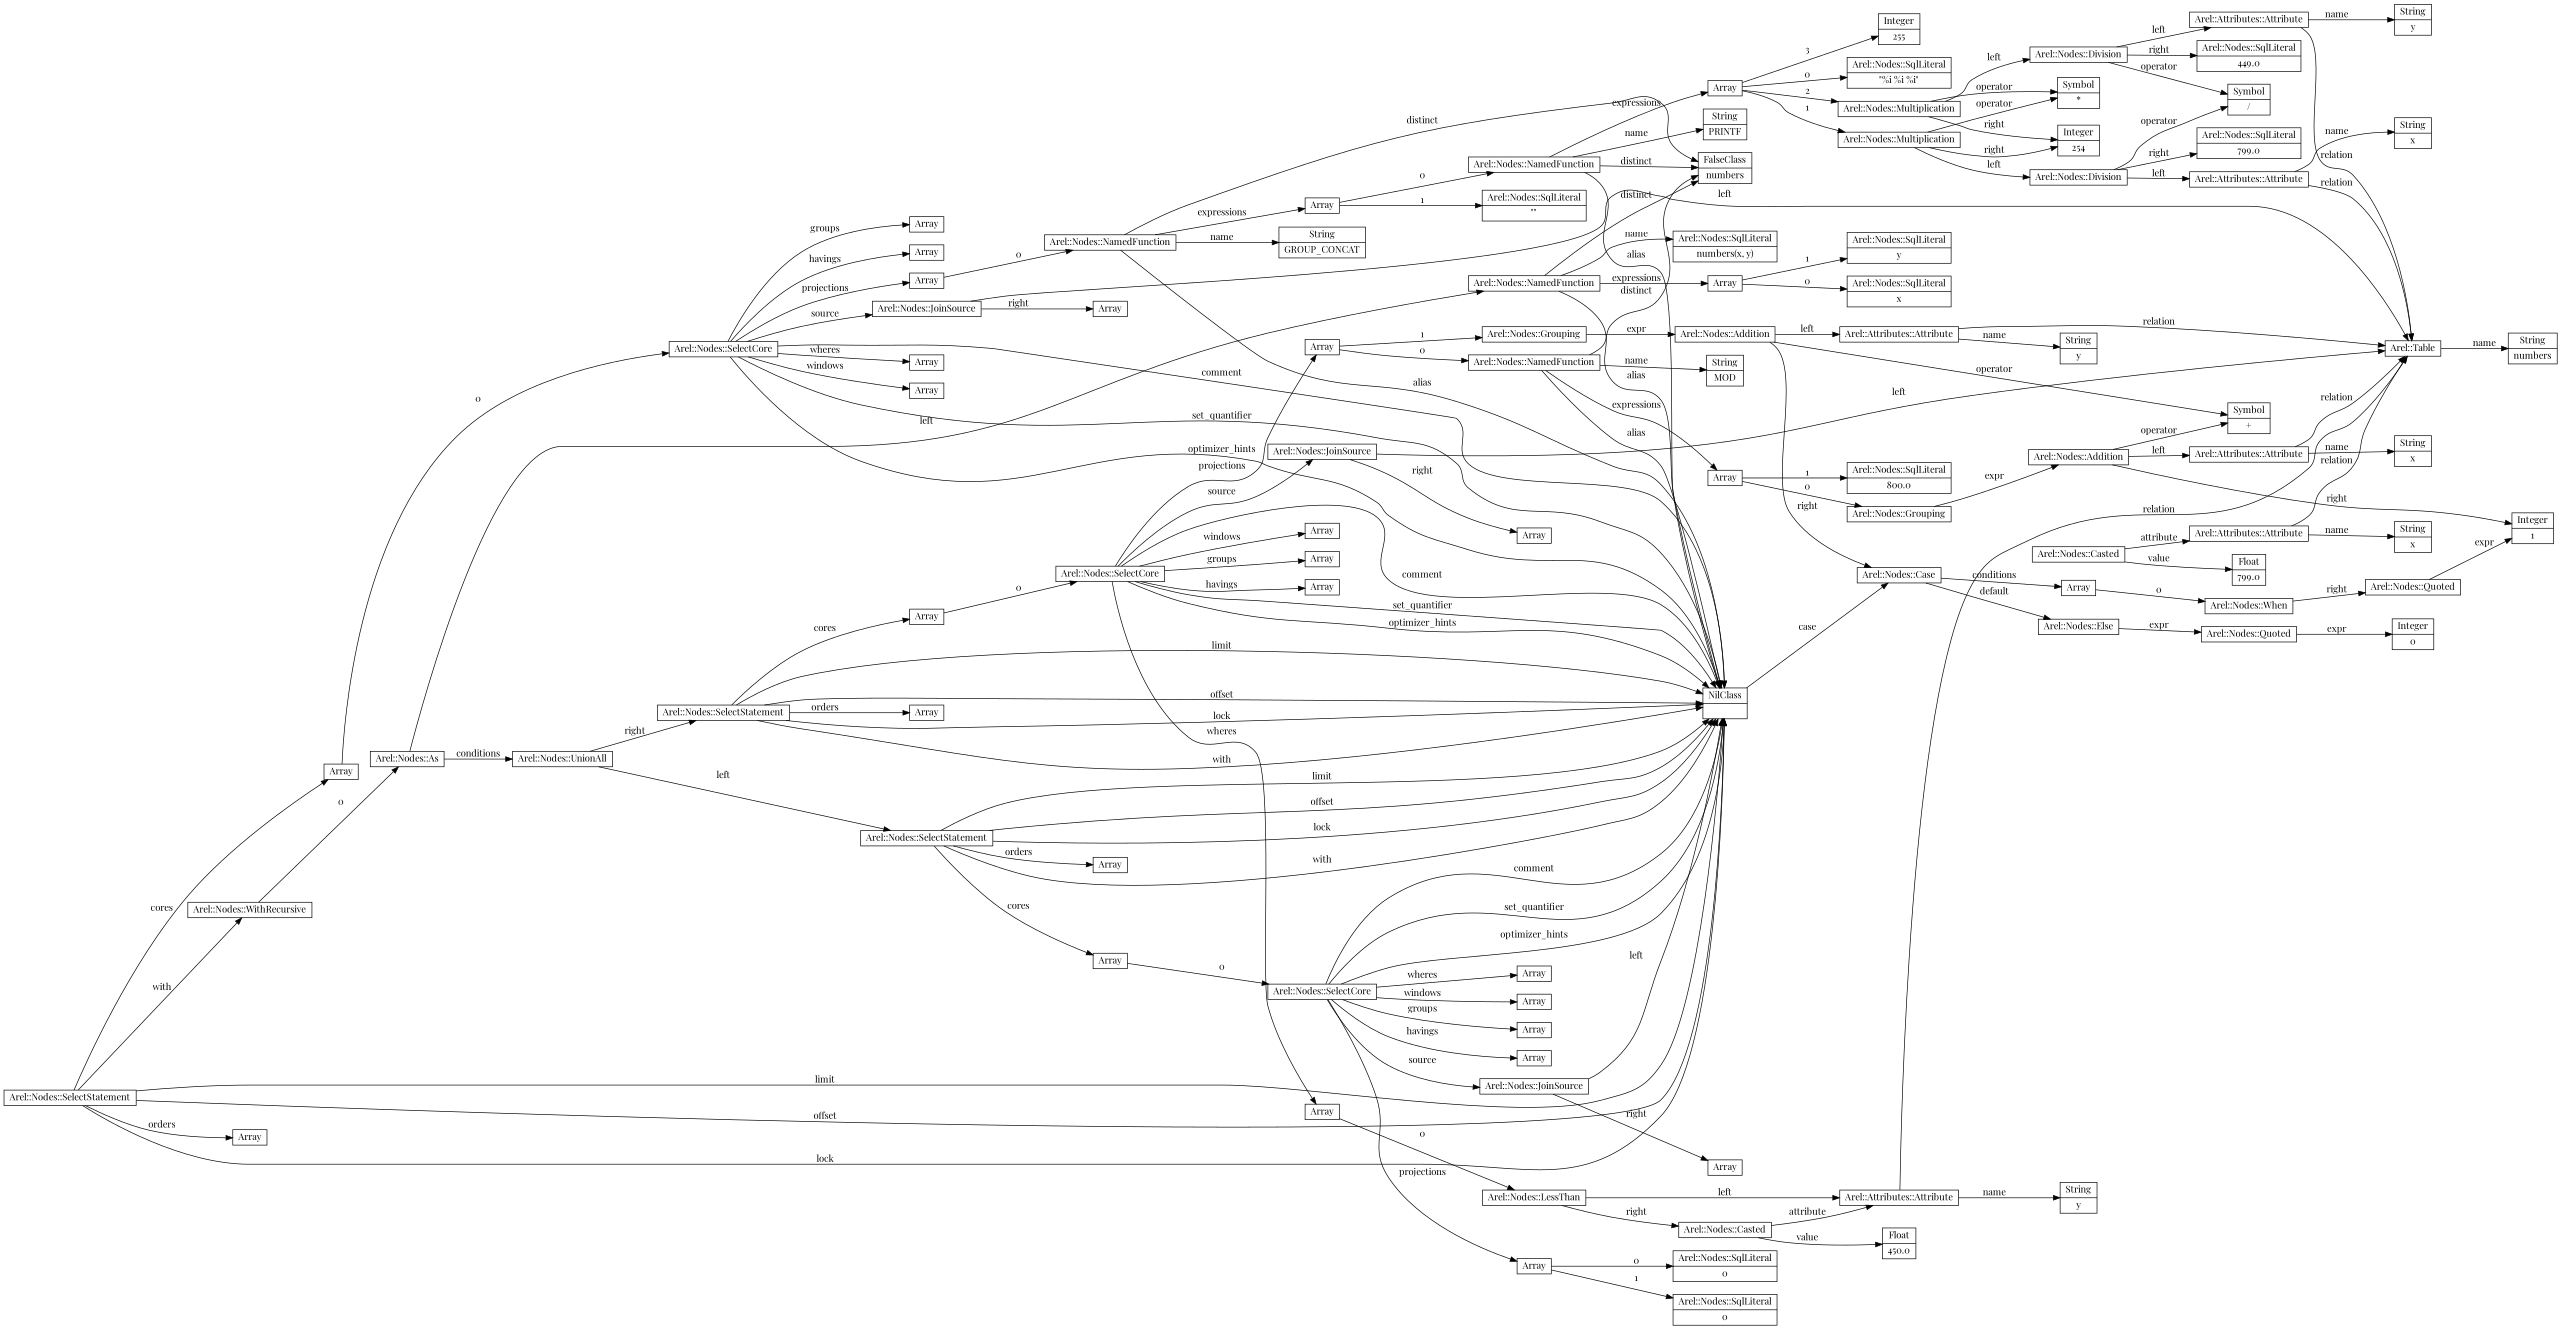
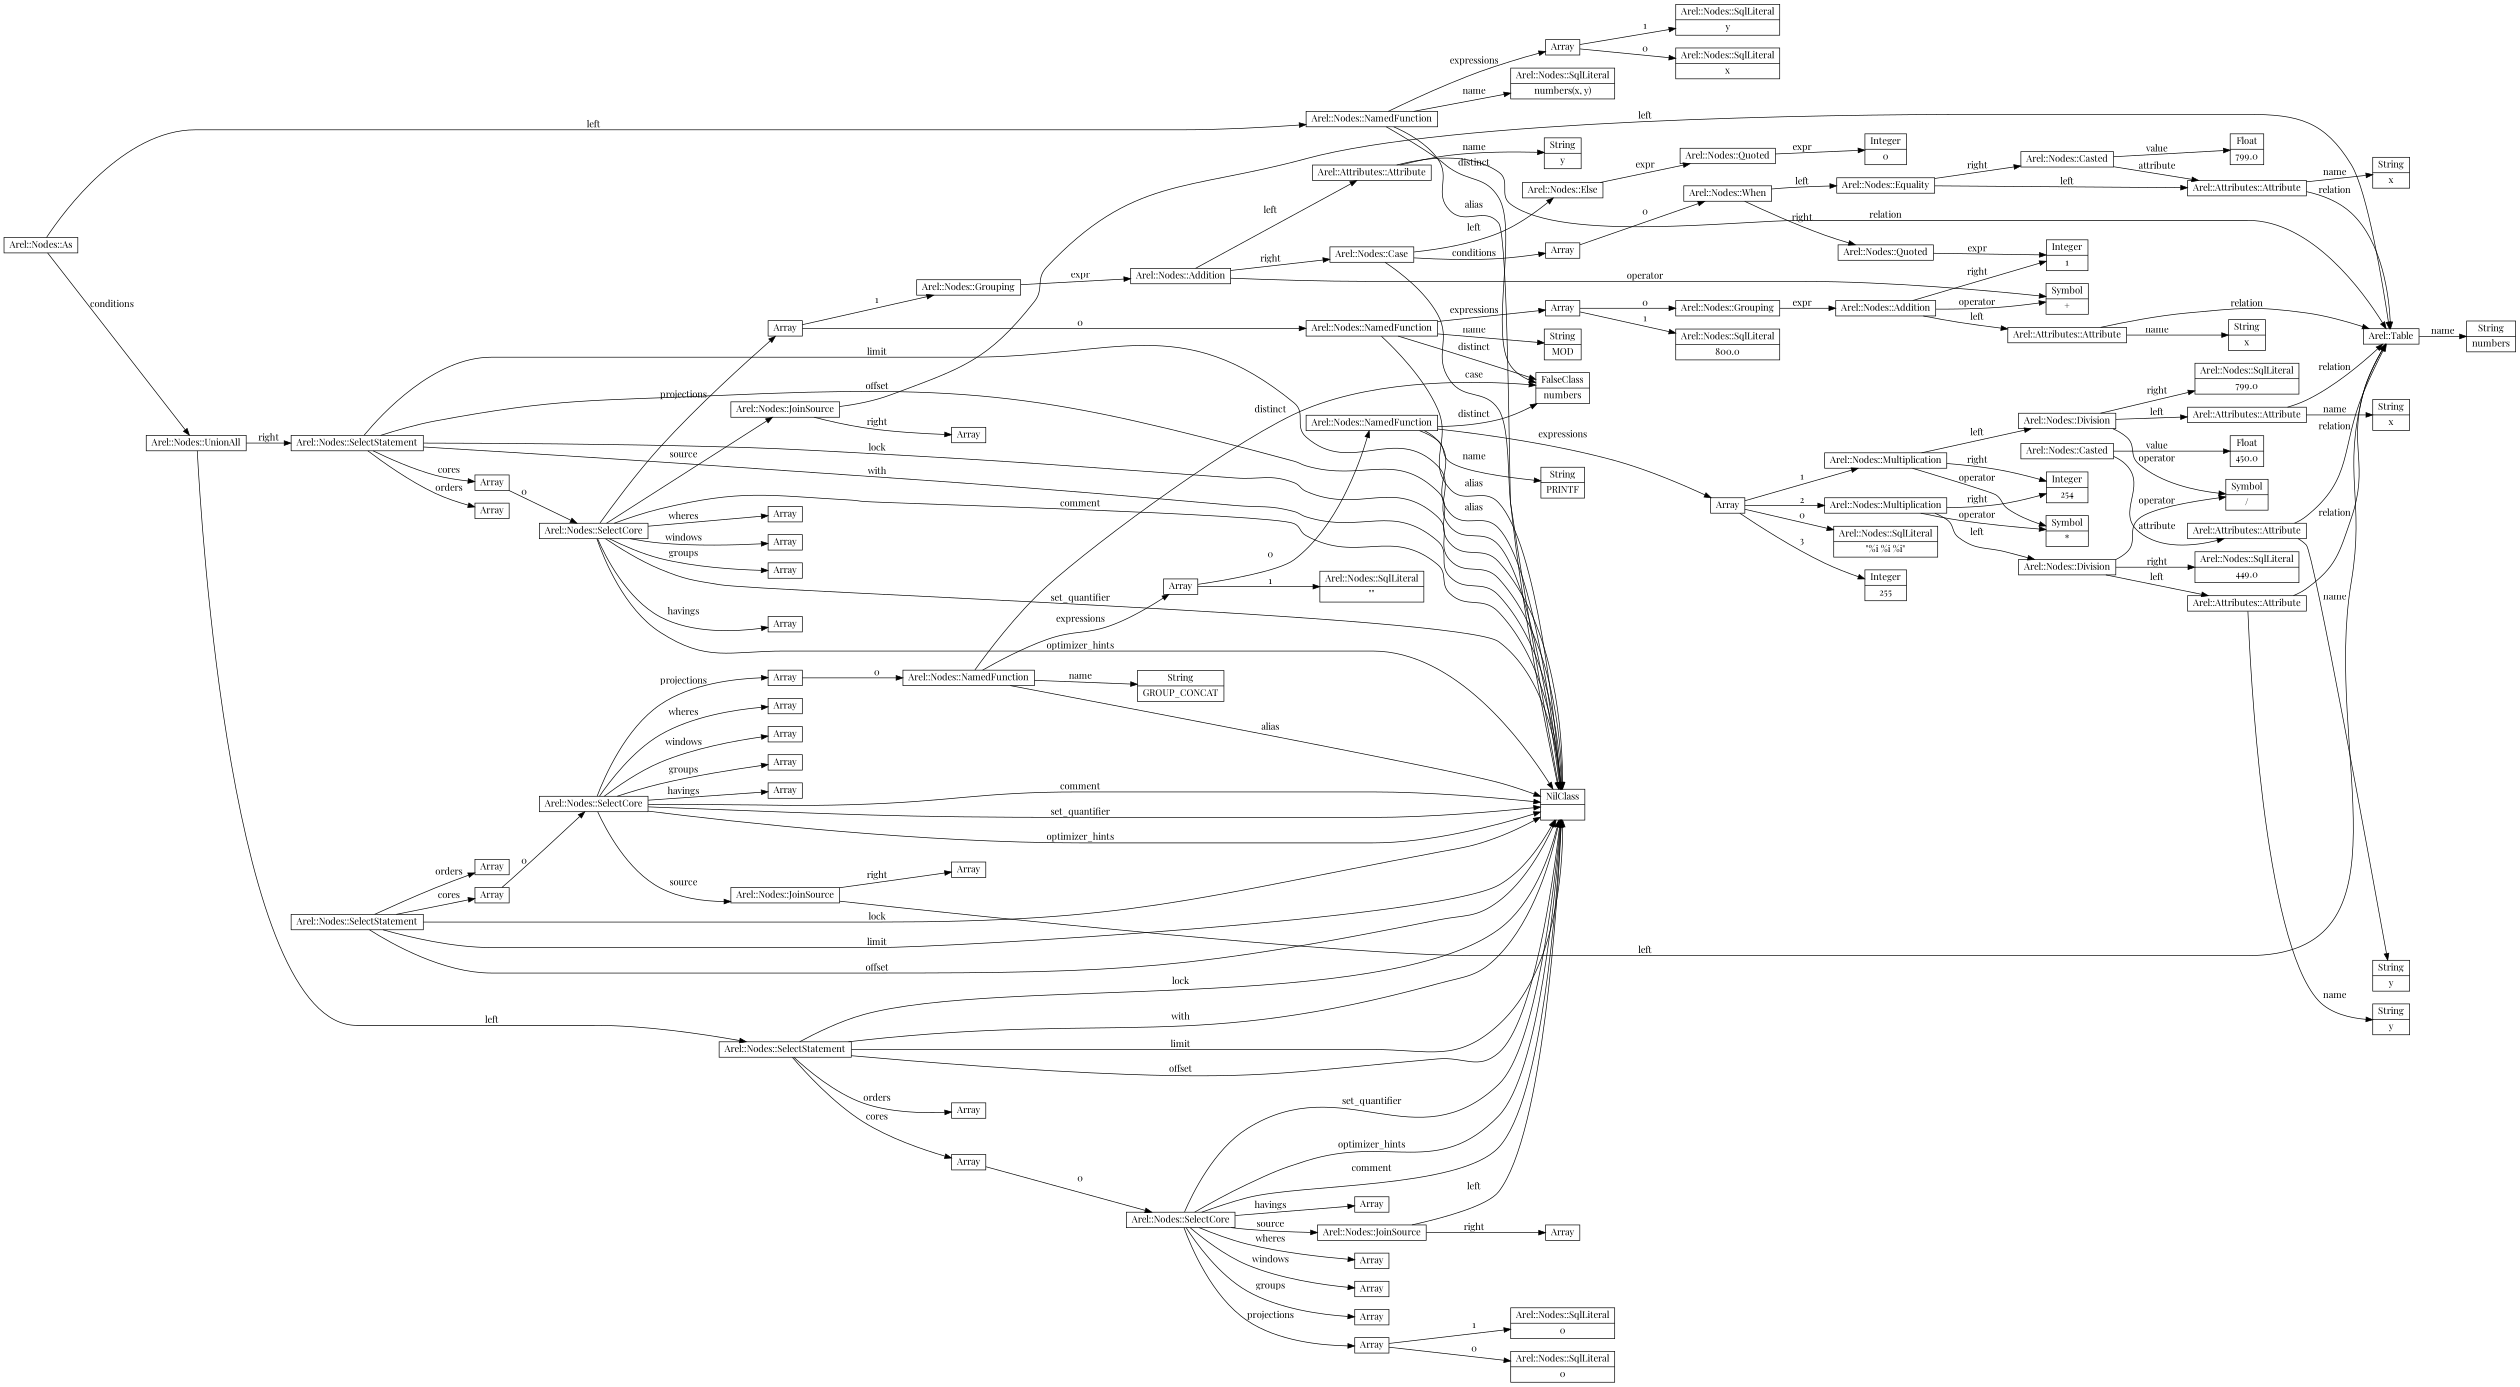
node "Arel::Nodes::Equality": added
edge "Arel::Nodes::Case" -> "Arel::Nodes::Else": label "default" -> "left"
edge "NilClass" -> "Arel::Nodes::Case": reversed
node "Arel::Nodes::WithRecursive": removed
node "Arel::Nodes::LessThan": removed
